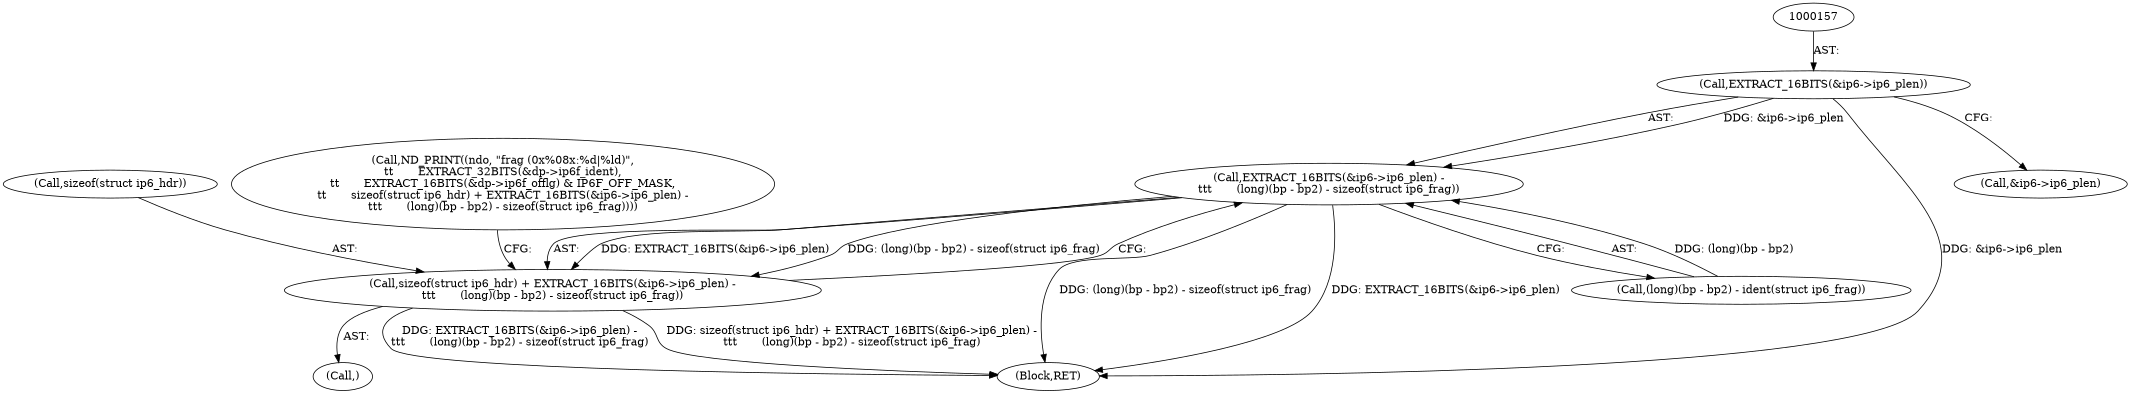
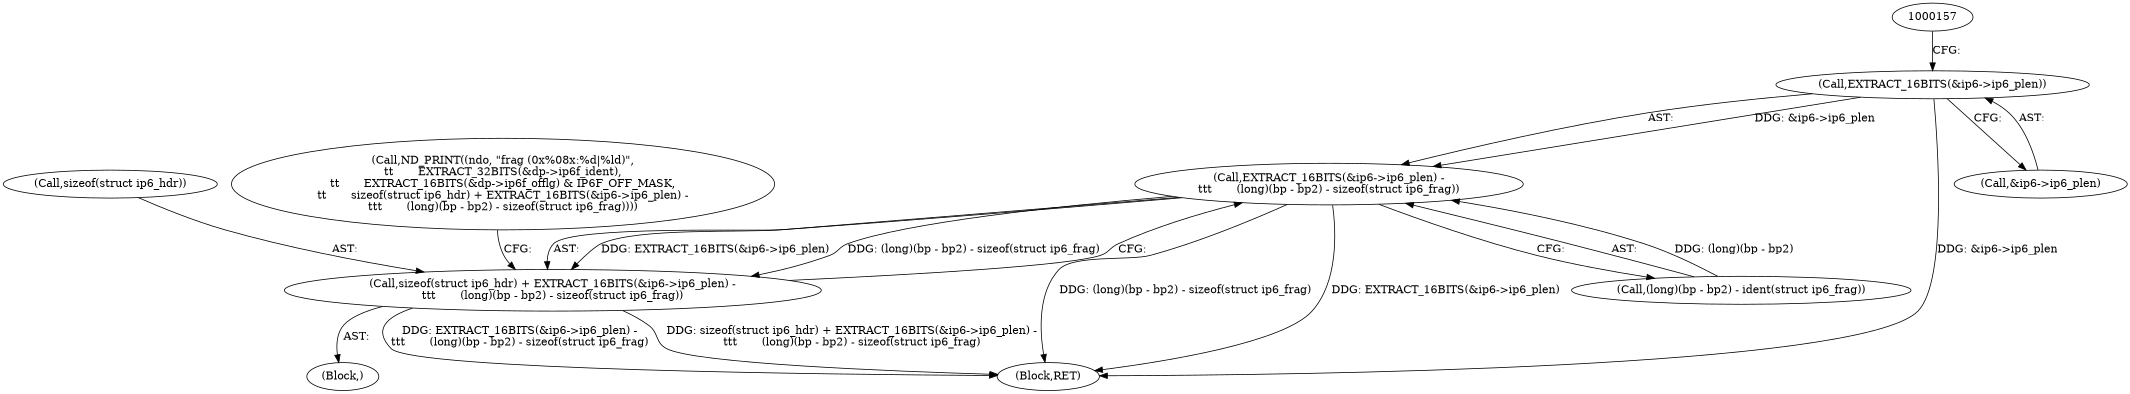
edge "1000157" -> "(Call,EXTRACT_16BITS(&ip6->ip6_plen))": label "AST: " -> "CFG: "
edge "(Call,&ip6->ip6_plen)" -> "(Call,EXTRACT_16BITS(&ip6->ip6_plen))": added, label "AST:"
node "(Call,)": label "(Call,)" -> "(Block,)"
